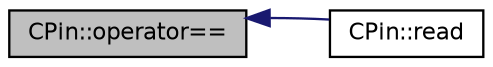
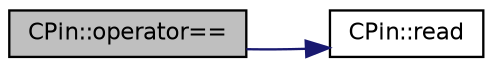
edge "CPin::read" -> "CPin::operator==": reversed
